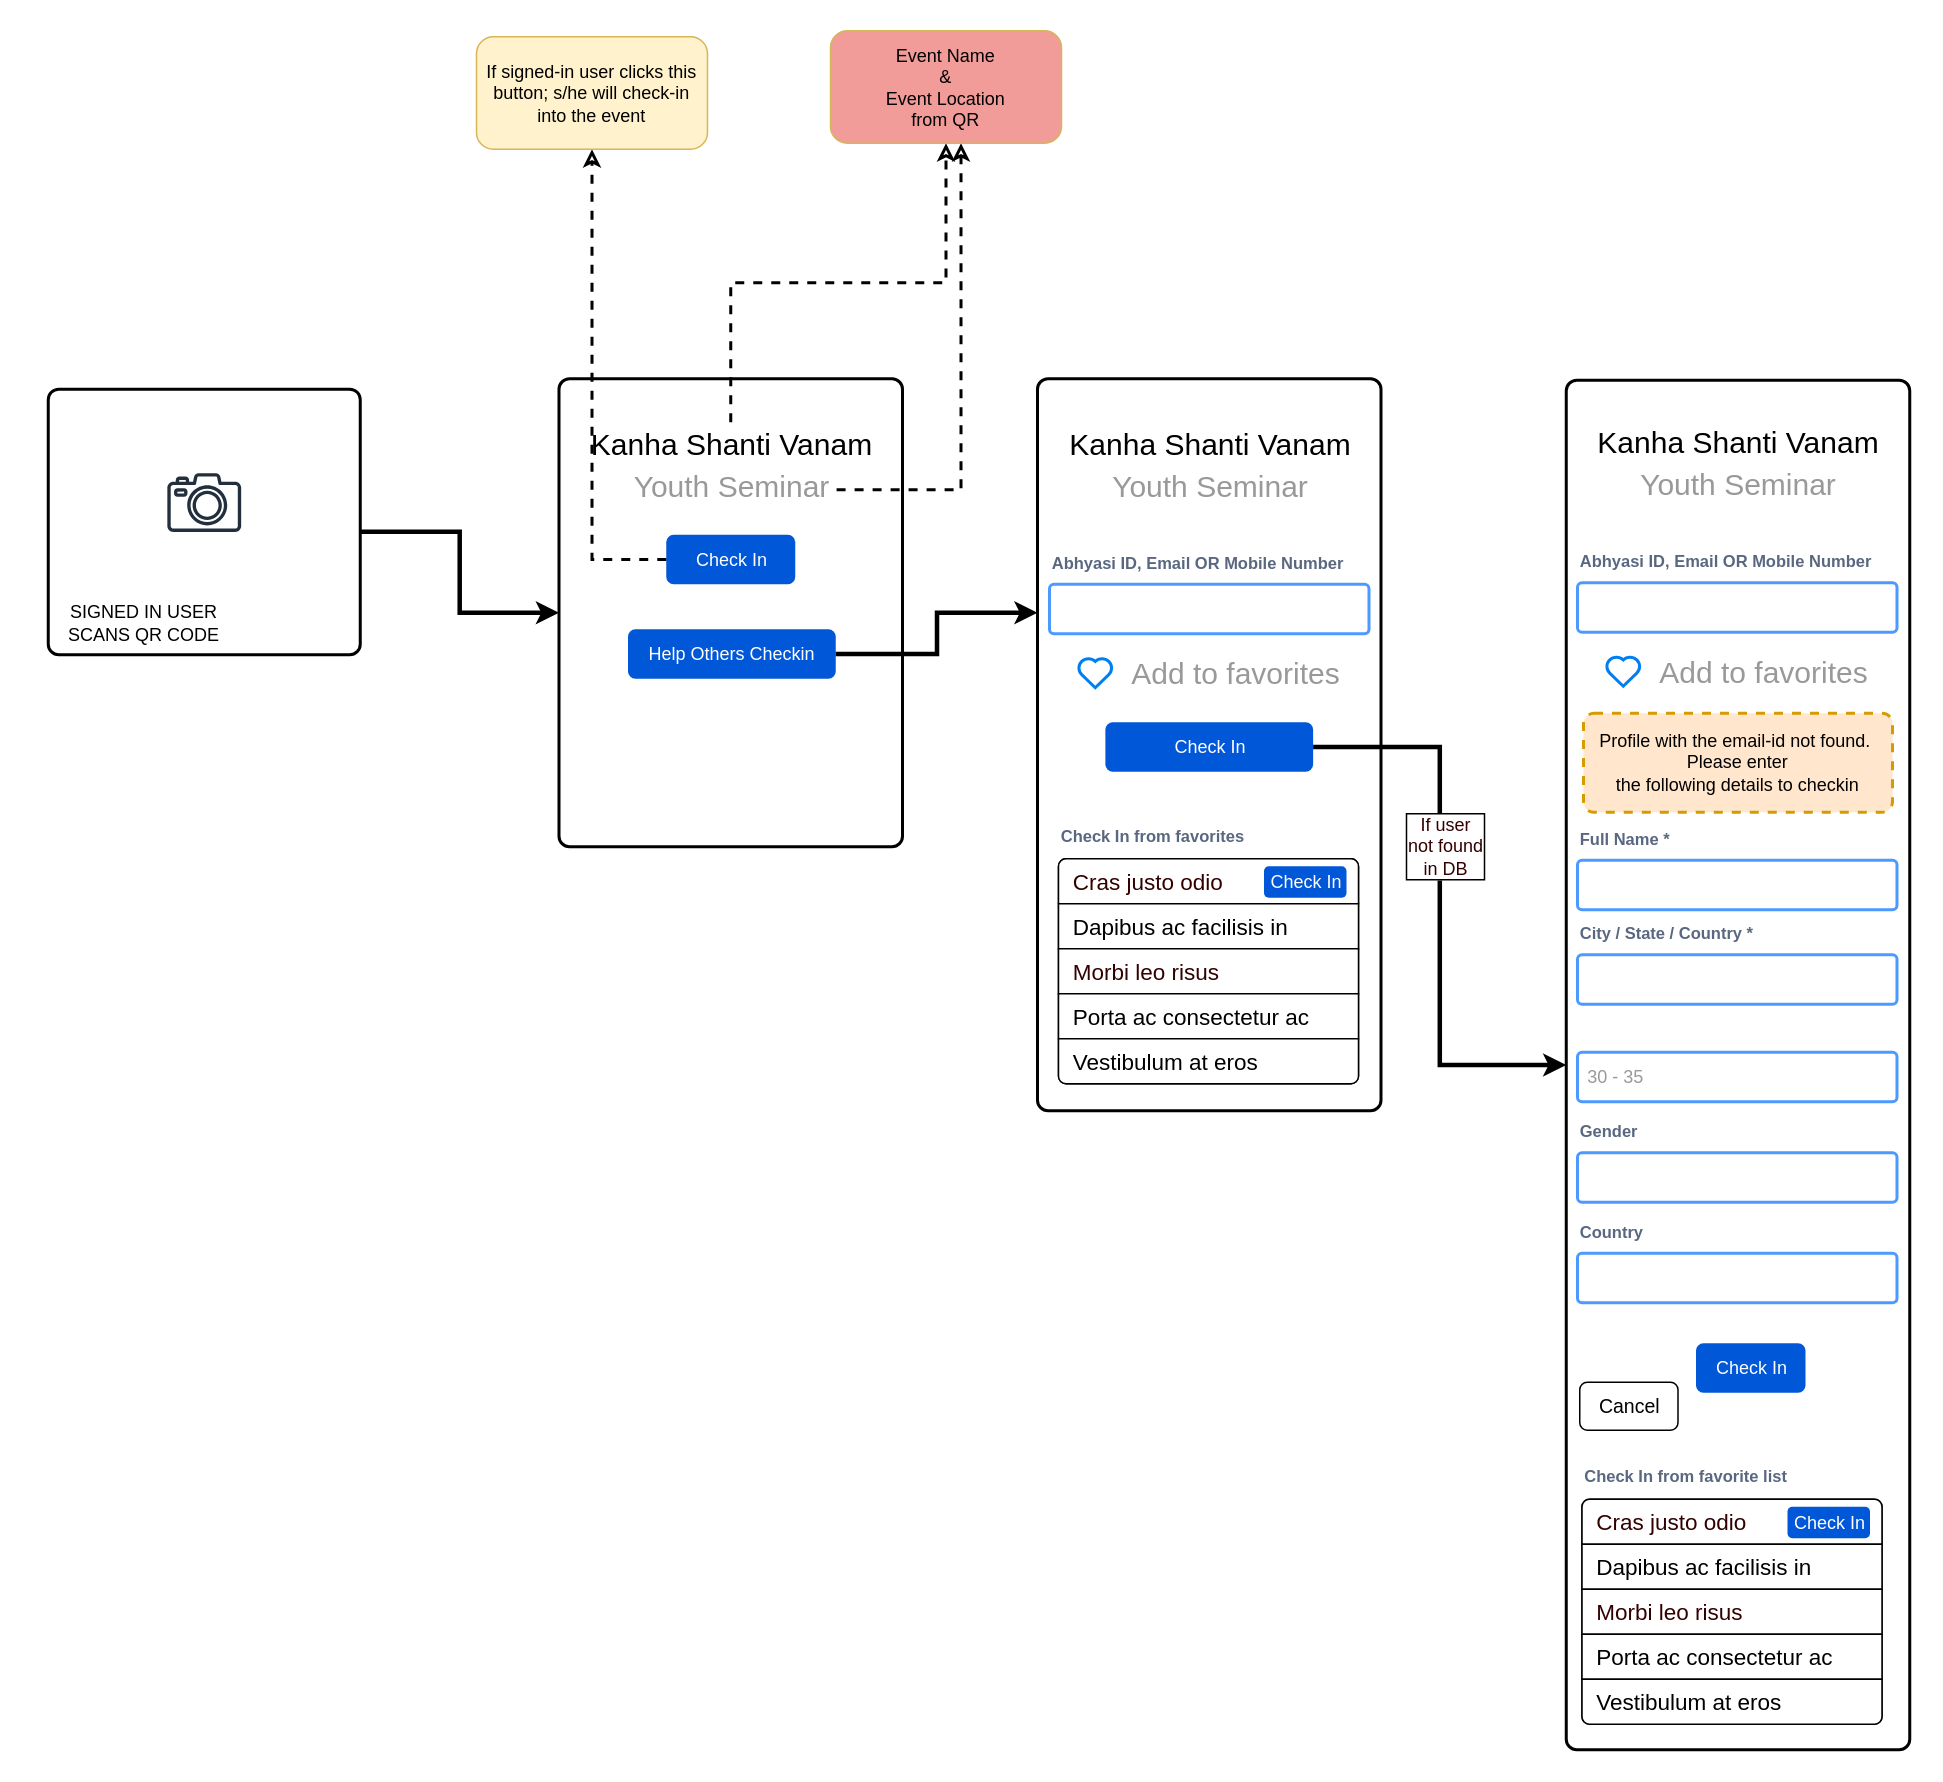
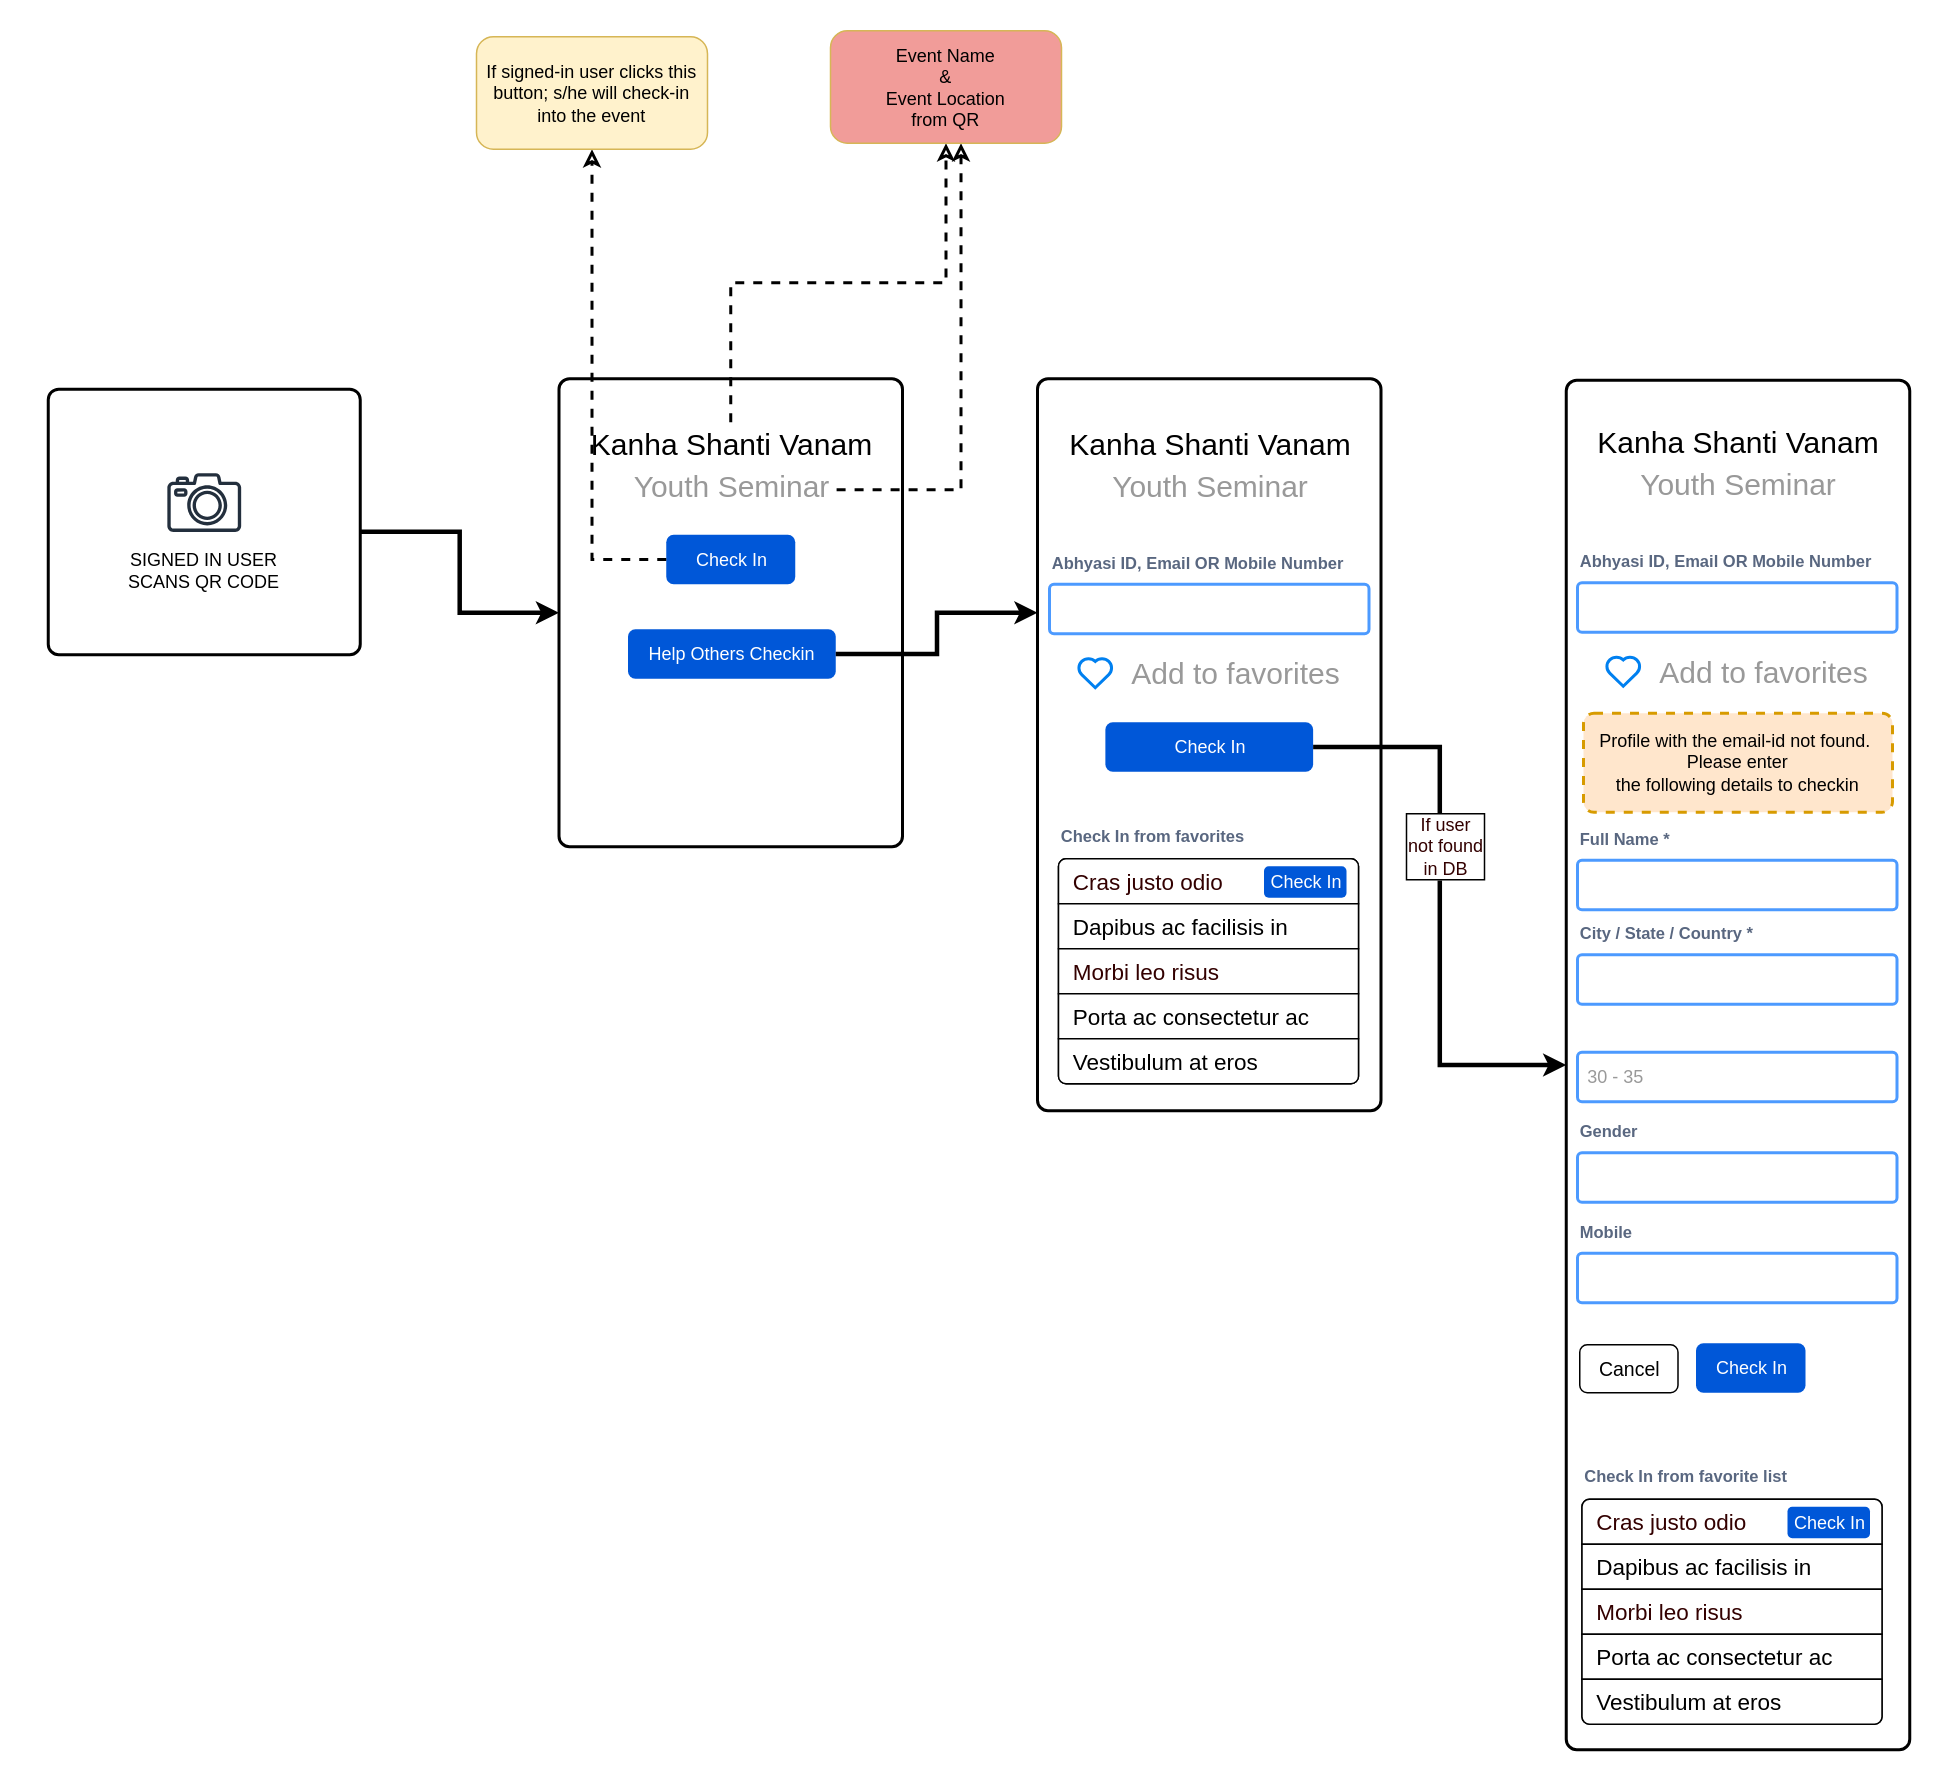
node "SIGNED IN USER SCANS QR CODE": moved (143, 623) -> (203, 571)
node "Country": label "Country" -> "Mobile"
node "Cancel": moved (1629, 1406) -> (1629, 1369)
